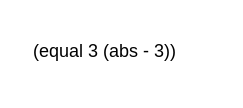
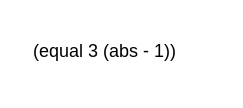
node "(equal 3 (abs - 3))": label "(equal 3 (abs - 3))" -> "(equal 3 (abs - 1))"
